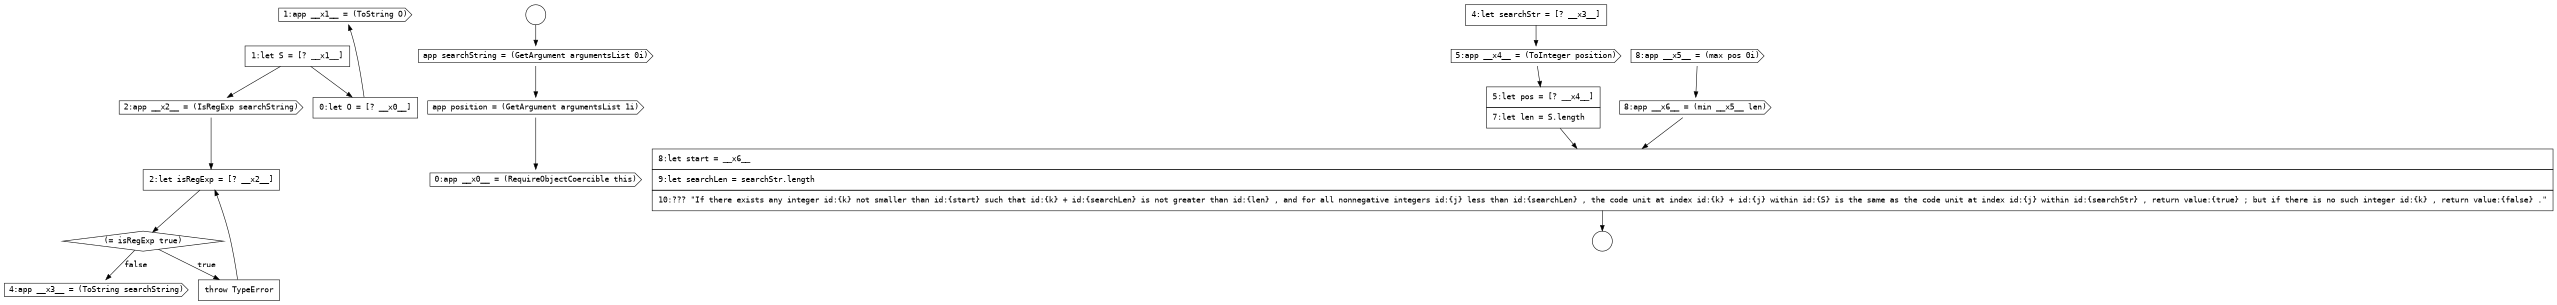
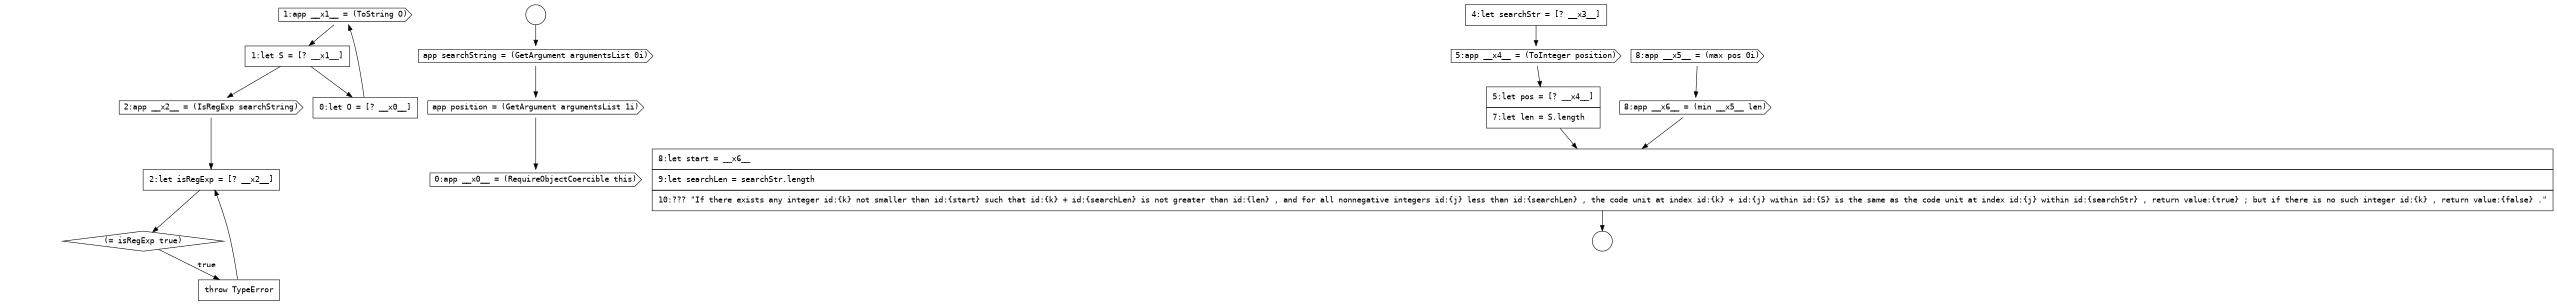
edge "1:app __x1__ = (ToString O)" -> "1:let S = [? __x1__]": added
node "4:app __x3__ = (ToString searchString)": removed
